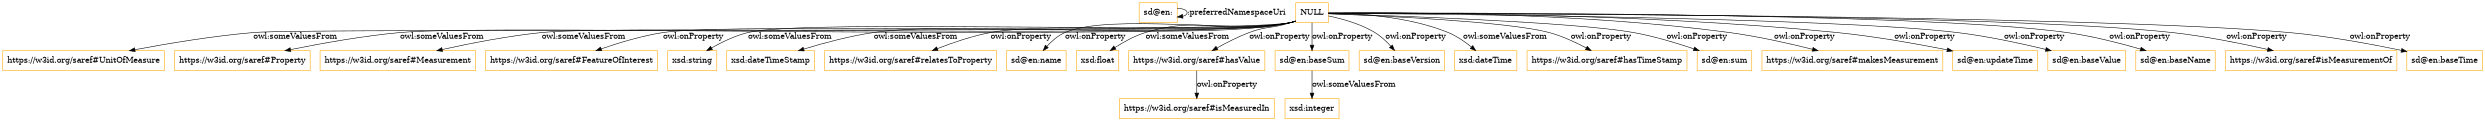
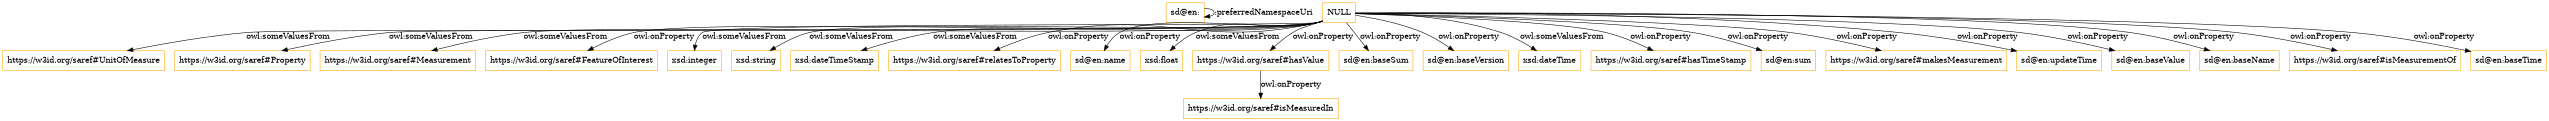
edge "sd@en:baseSum" -> "xsd:integer": now "NULL" -> "xsd:integer"
